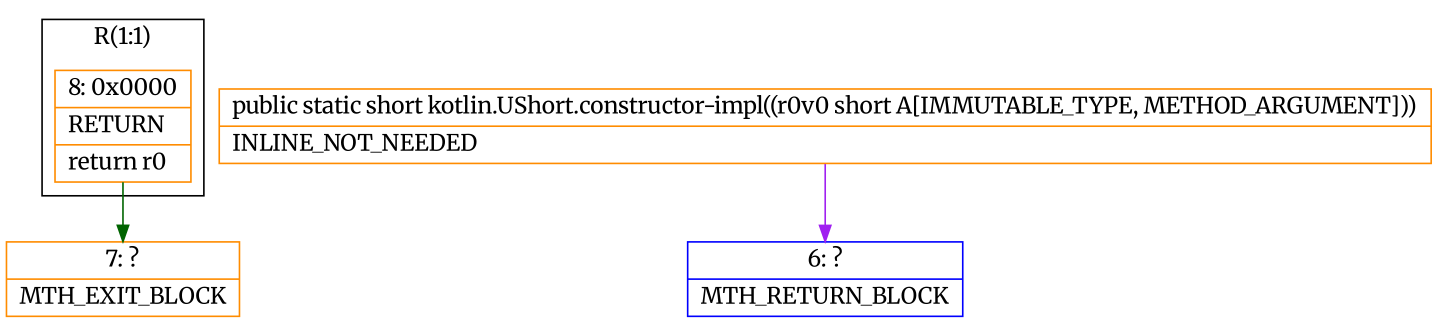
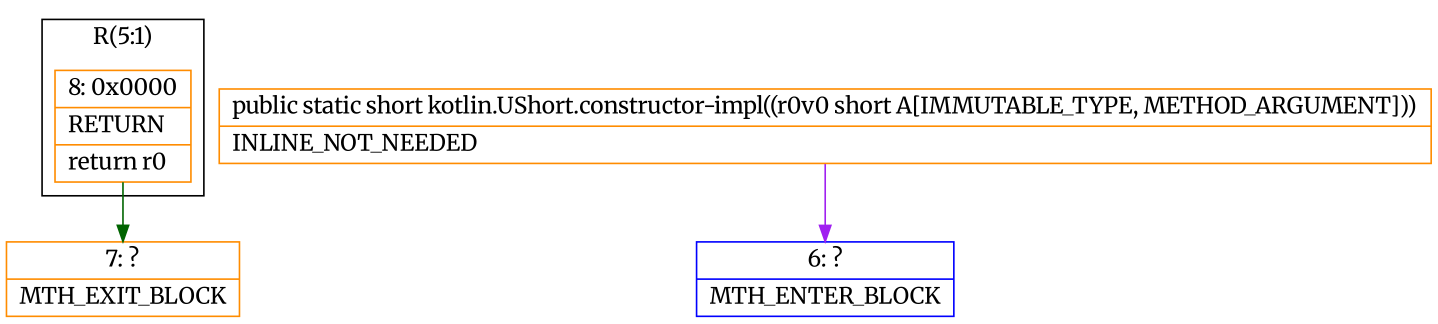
cluster "R(1:1)": label "R(1:1)" -> "R(5:1)"
node "6: ?": text "MTH_RETURN_BLOCK" -> "MTH_ENTER_BLOCK"
